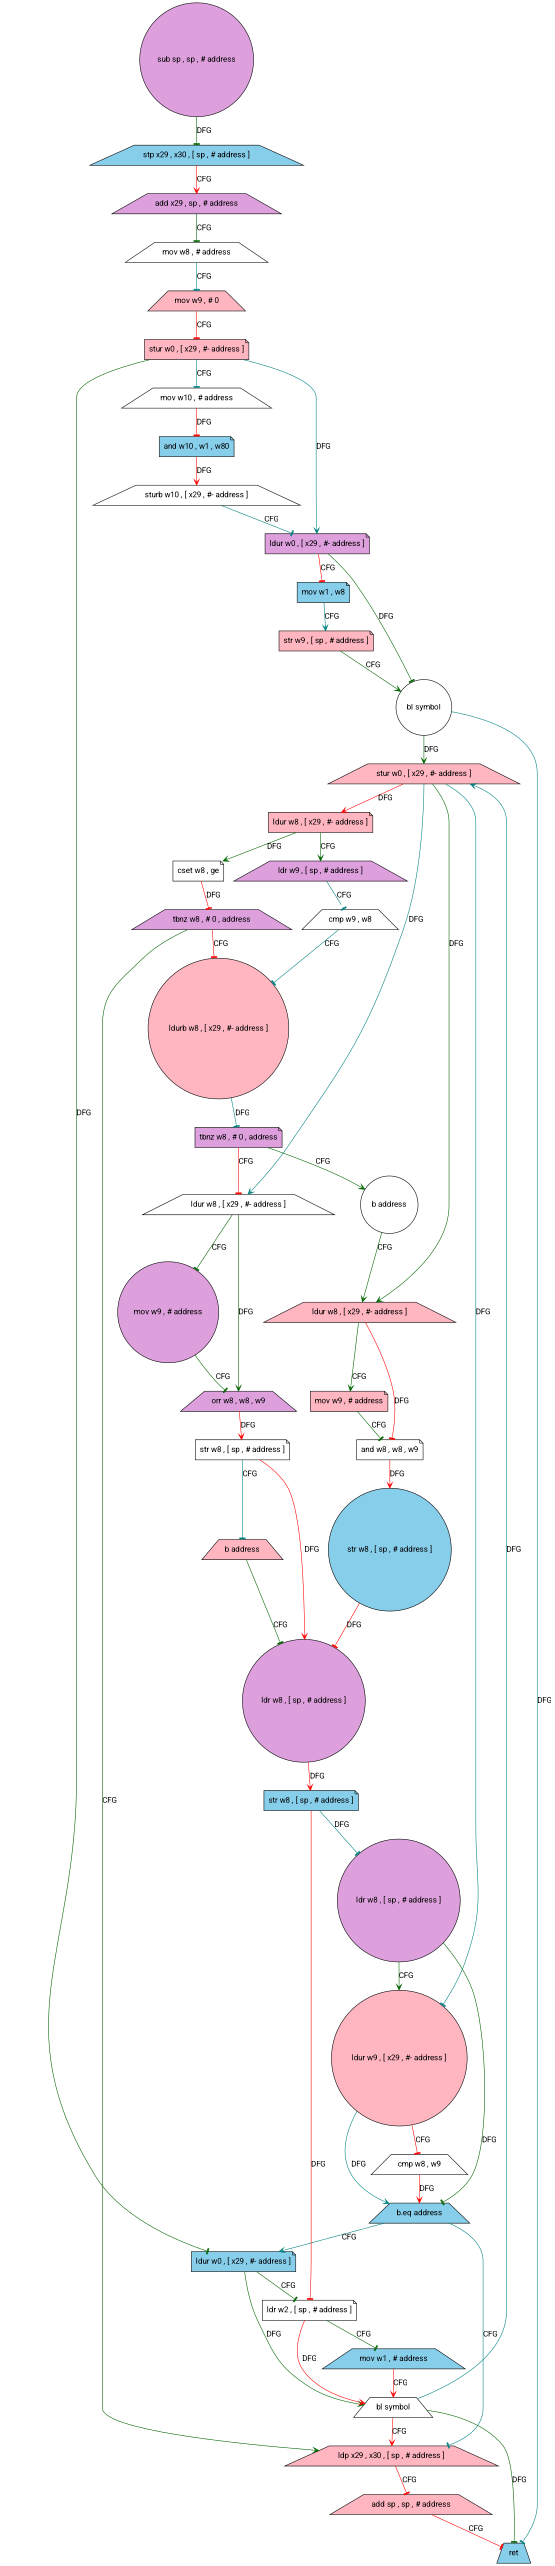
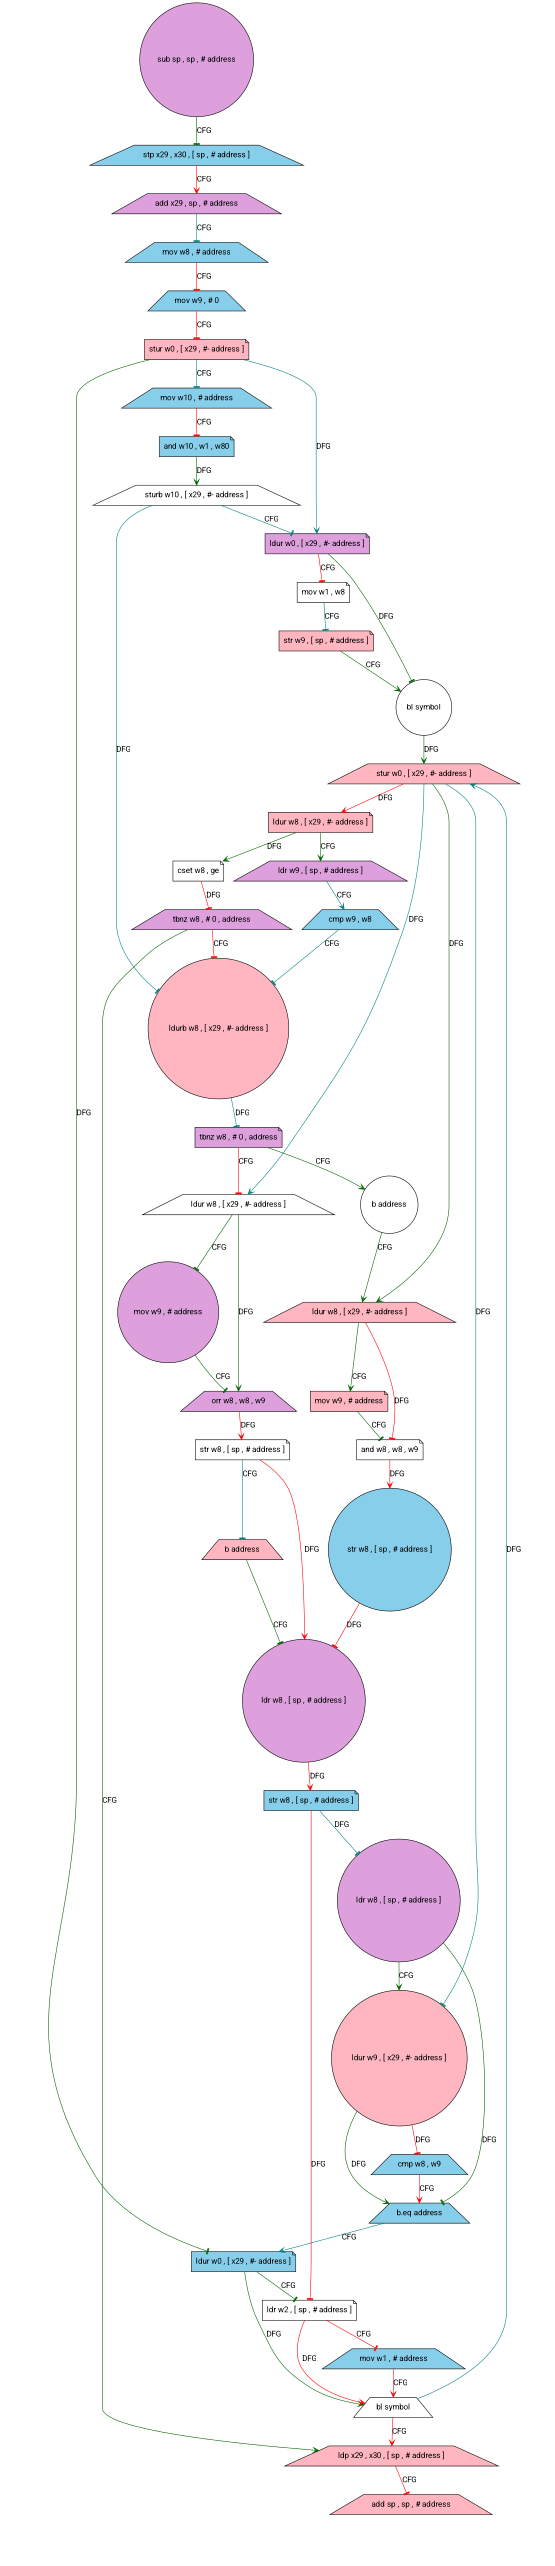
edge "sub sp , sp , # address" -> "stp x29 , x30 , [ sp , # address ]": label "DFG" -> "CFG"
edge "add x29 , sp , # address" -> "mov w8 , # address": color darkgreen -> teal
node "mov w8 , # address": fillcolor white -> skyblue
edge "mov w8 , # address" -> "mov w9 , # 0": color teal -> red
node "mov w9 , # 0": fillcolor lightpink -> skyblue
node "mov w10 , # address": fillcolor white -> skyblue
edge "mov w10 , # address" -> "and w10 , w1 , w80": label "DFG" -> "CFG"
edge "and w10 , w1 , w80" -> "sturb w10 , [ x29 , #- address ]": color red -> darkgreen
node "mov w1 , w8": fillcolor skyblue -> white
edge "mov w1 , w8" -> "str w9 , [ sp , # address ]": arrowhead vee -> tee
edge "sturb w10 , [ x29 , #- address ]" -> "ldurb w8 , [ x29 , #- address ]": added, label "DFG"
edge "ldr w9 , [ sp , # address ]" -> "cmp w9 , w8": arrowhead tee -> vee
node "cmp w9 , w8": fillcolor white -> skyblue
edge "ldur w9 , [ x29 , #- address ]" -> "cmp w8 , w9": label "CFG" -> "DFG"
edge "ldur w9 , [ x29 , #- address ]" -> "b.eq address": color teal -> darkgreen
node "cmp w8 , w9": fillcolor white -> skyblue
edge "cmp w8 , w9" -> "b.eq address": label "DFG" -> "CFG"
edge "ldr w2 , [ sp , # address ]" -> "mov w1 , # address": color darkgreen -> red
edge "b.eq address" -> "ldp x29 , x30 , [ sp , # address ]": removed, label "CFG"
node "ret": removed
